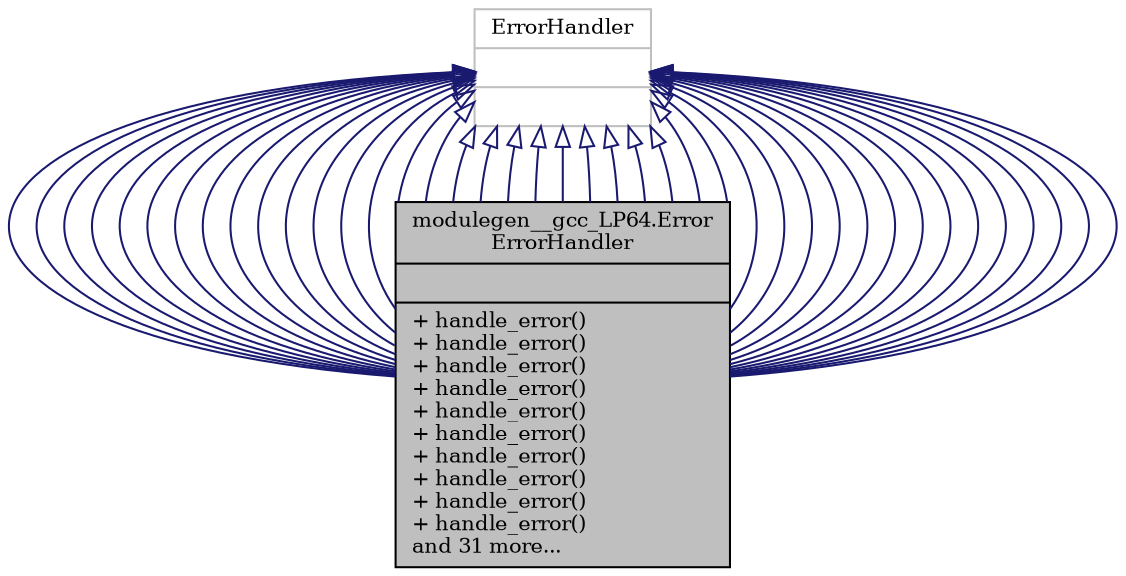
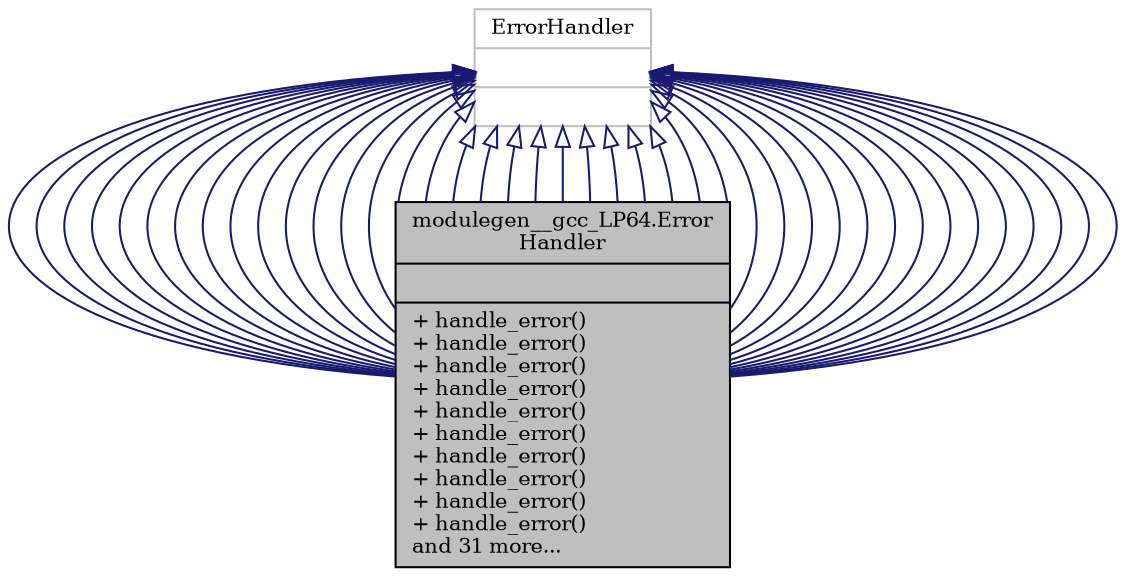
node "modulegen__gcc_LP64.Error": text "ErrorHandler" -> "Handler"
